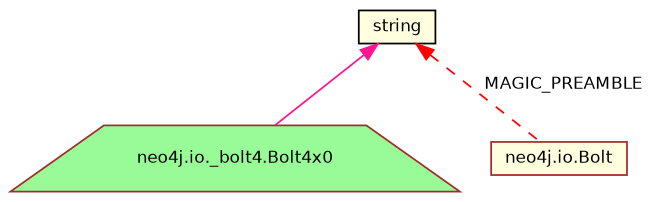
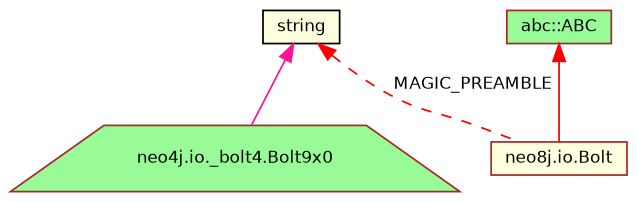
node "abc::ABC": added
node "neo4j.io._bolt4.Bolt4x0": label "neo4j.io._bolt4.Bolt4x0" -> "neo4j.io._bolt4.Bolt9x0"
node "neo4j.io.Bolt": label "neo4j.io.Bolt" -> "neo8j.io.Bolt"
